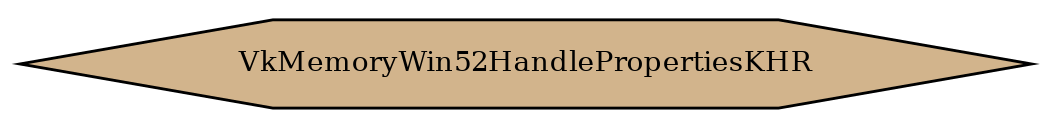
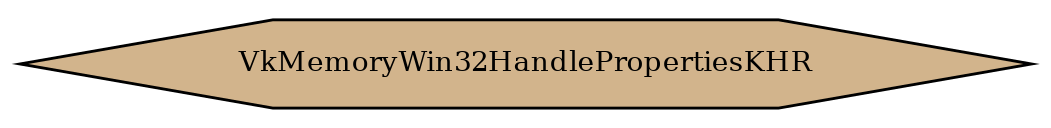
node "VkMemoryWin52HandlePropertiesKHR": label "VkMemoryWin52HandlePropertiesKHR" -> "VkMemoryWin32HandlePropertiesKHR"
